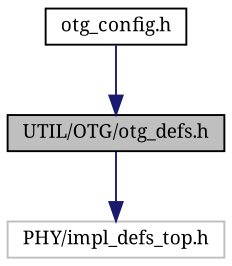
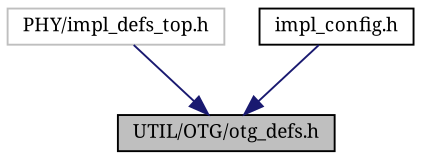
node "otg_config.h": label "otg_config.h" -> "impl_config.h"
edge "UTIL/OTG/otg_defs.h" -> "PHY/impl_defs_top.h": reversed
